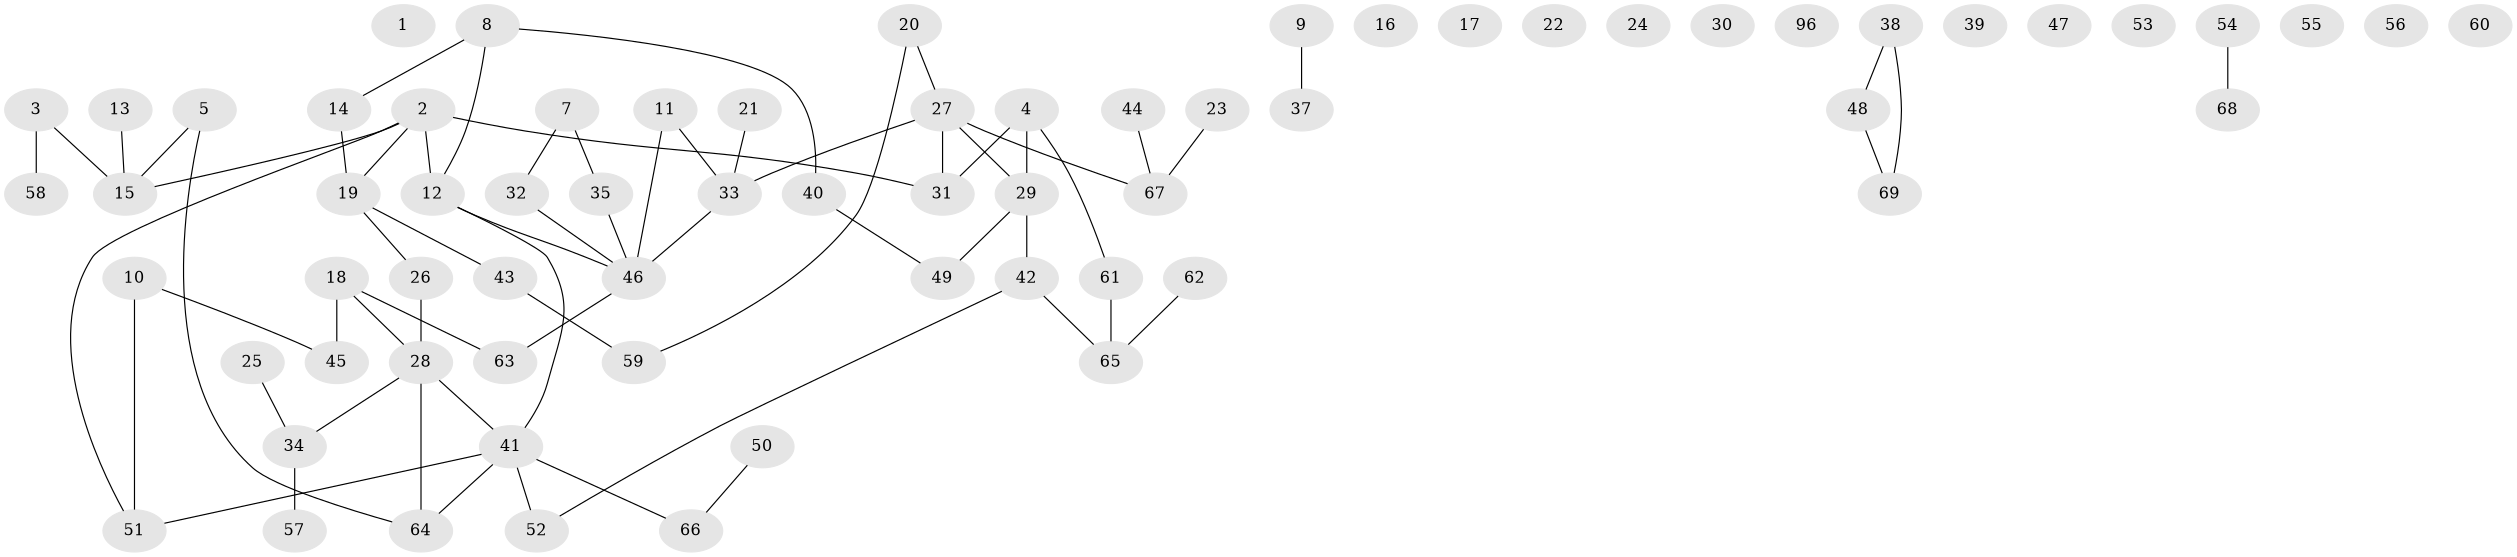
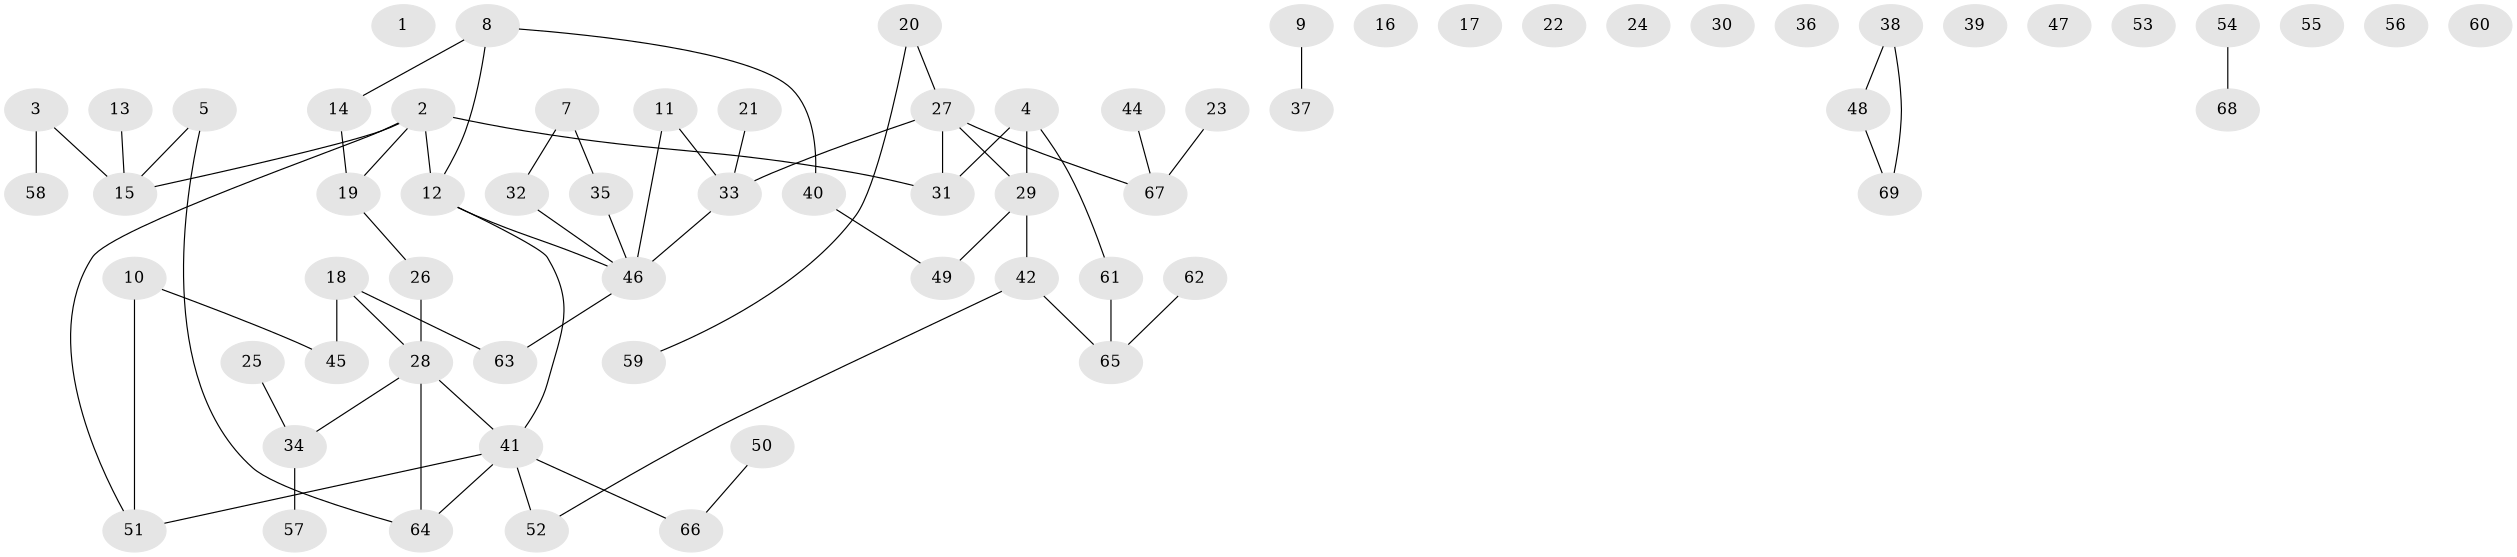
node "96": label "96" -> "36"
node "43": removed
